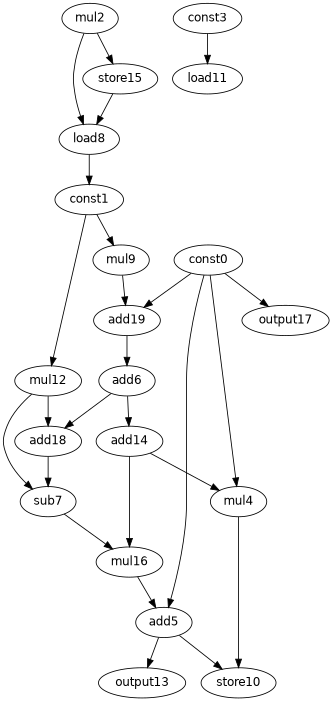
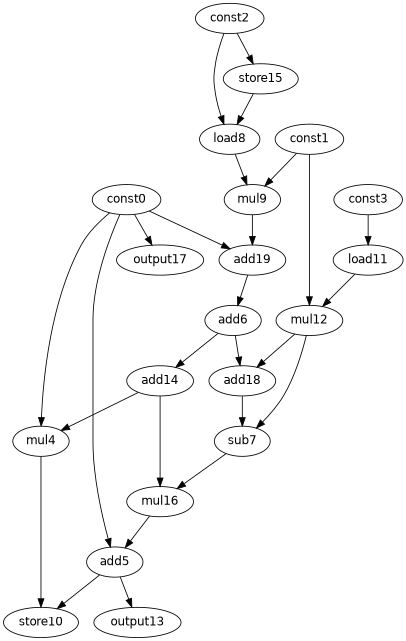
node "mul2": label "mul2" -> "const2"
edge "load8" -> "const1": now "load8" -> "mul9"
edge "load11" -> "mul12": added
